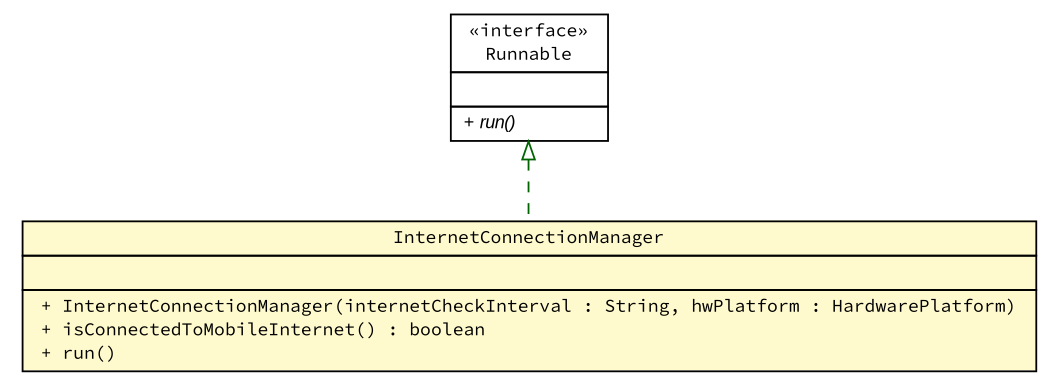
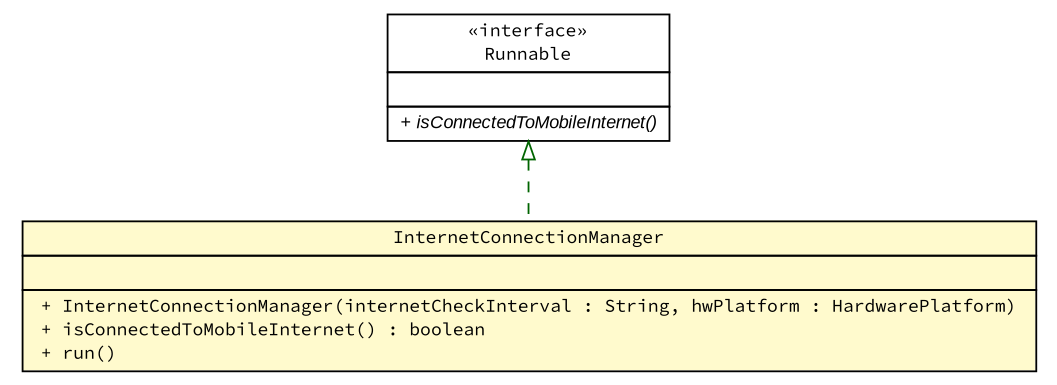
node "Runnable": text "+ run()" -> "+ isConnectedToMobileInternet()"
